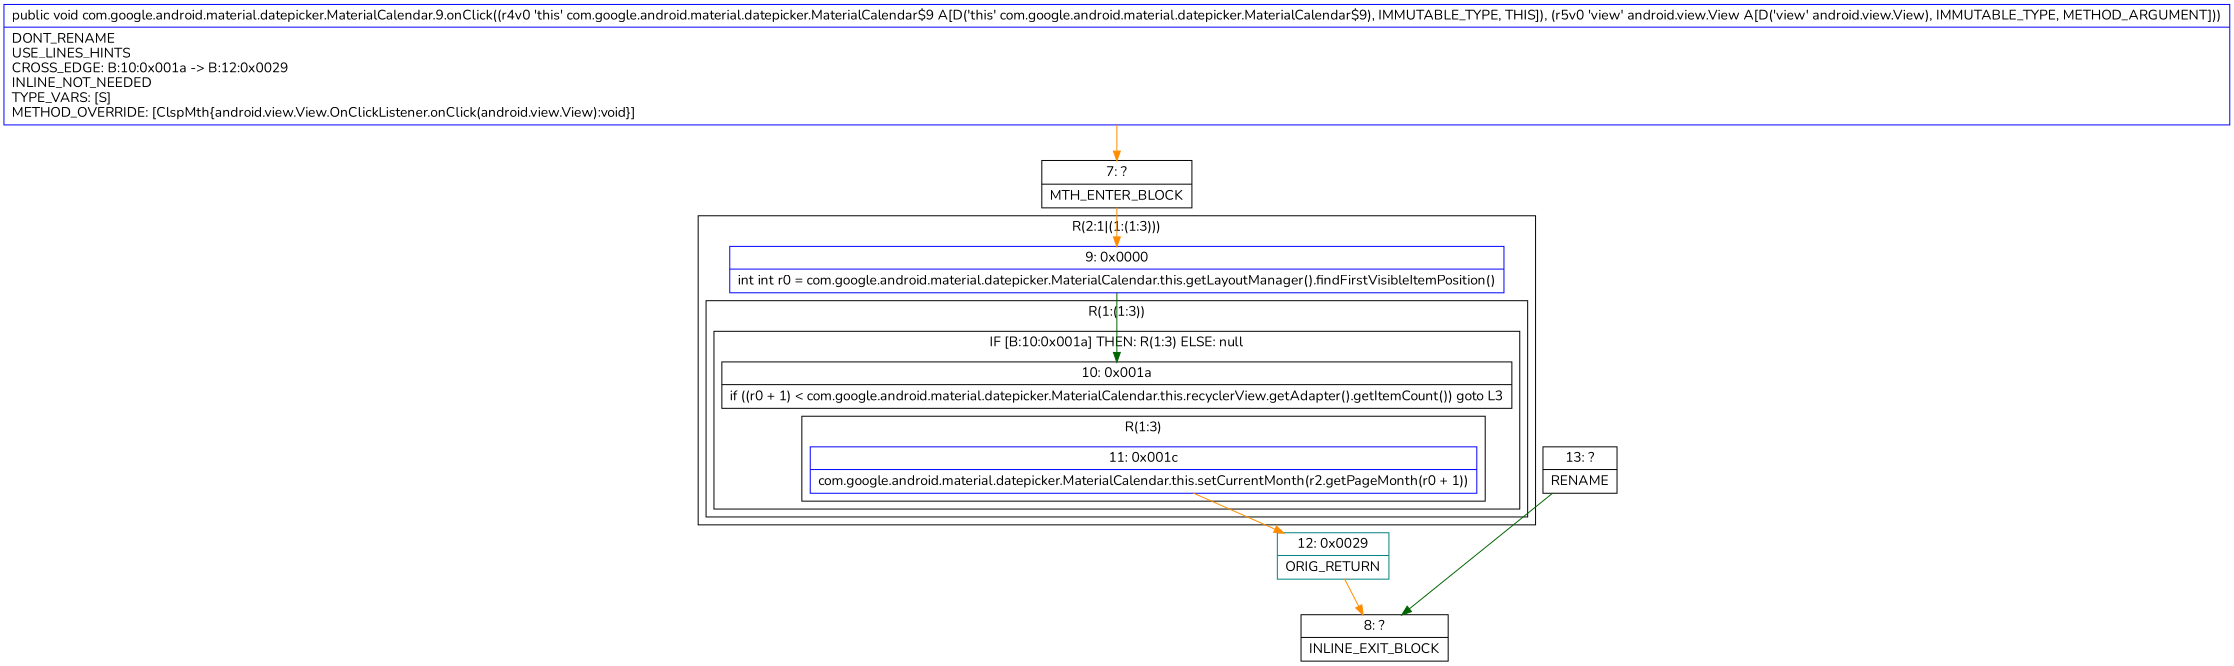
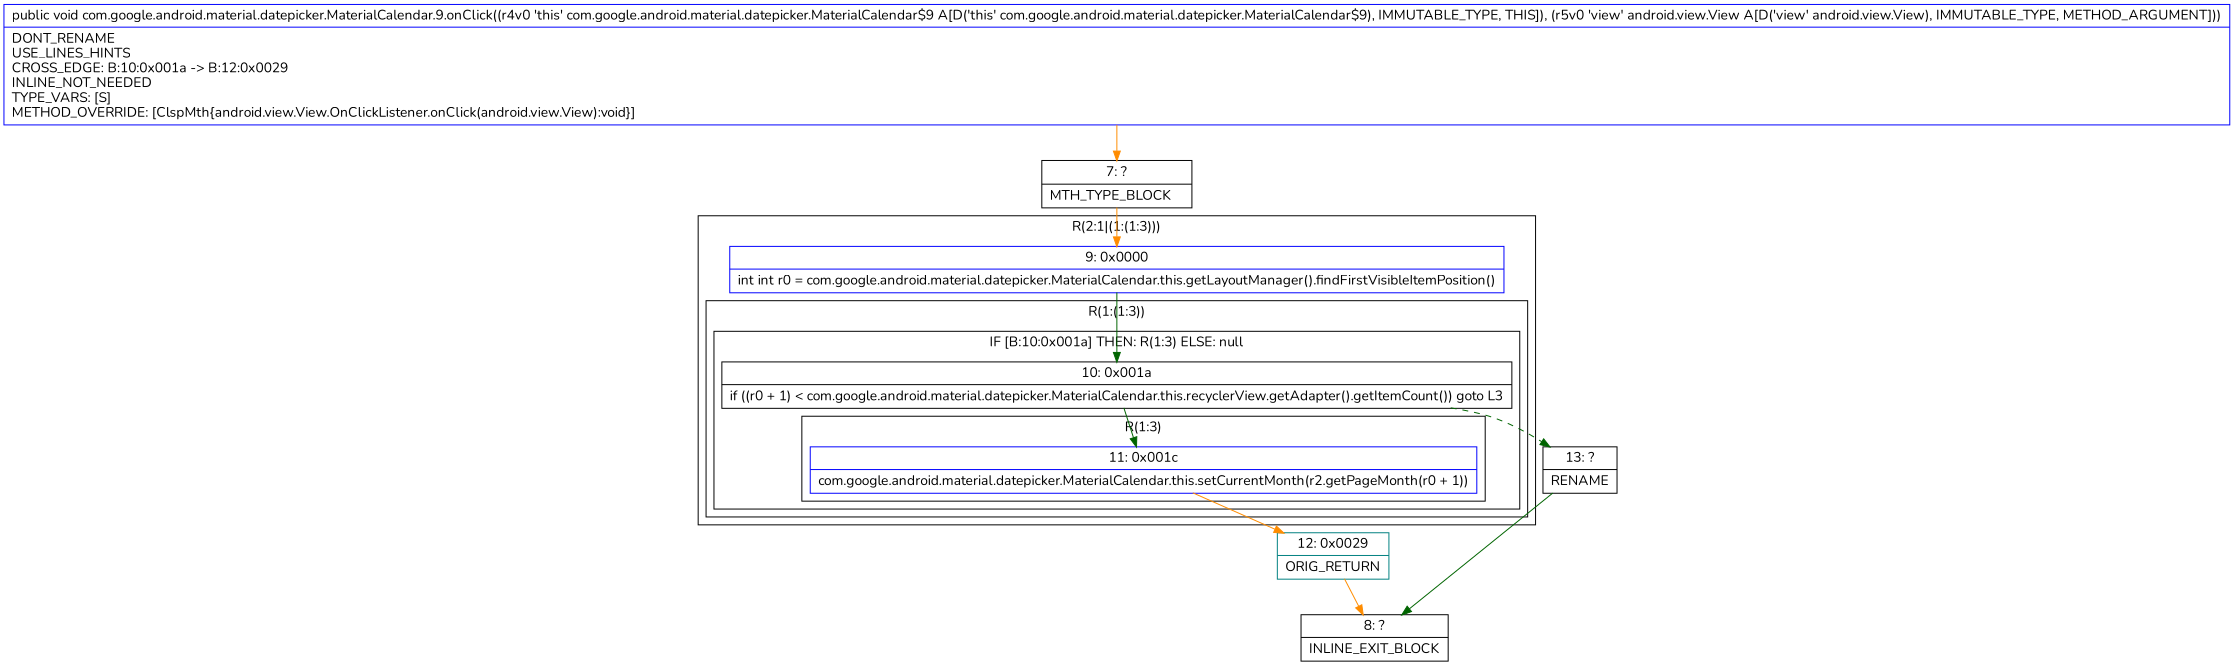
node "7: ?": text "MTH_ENTER_BLOCK" -> "MTH_TYPE_BLOCK"
edge "10: 0x001a" -> "13: ?": added
edge "10: 0x001a" -> "11: 0x001c": added
